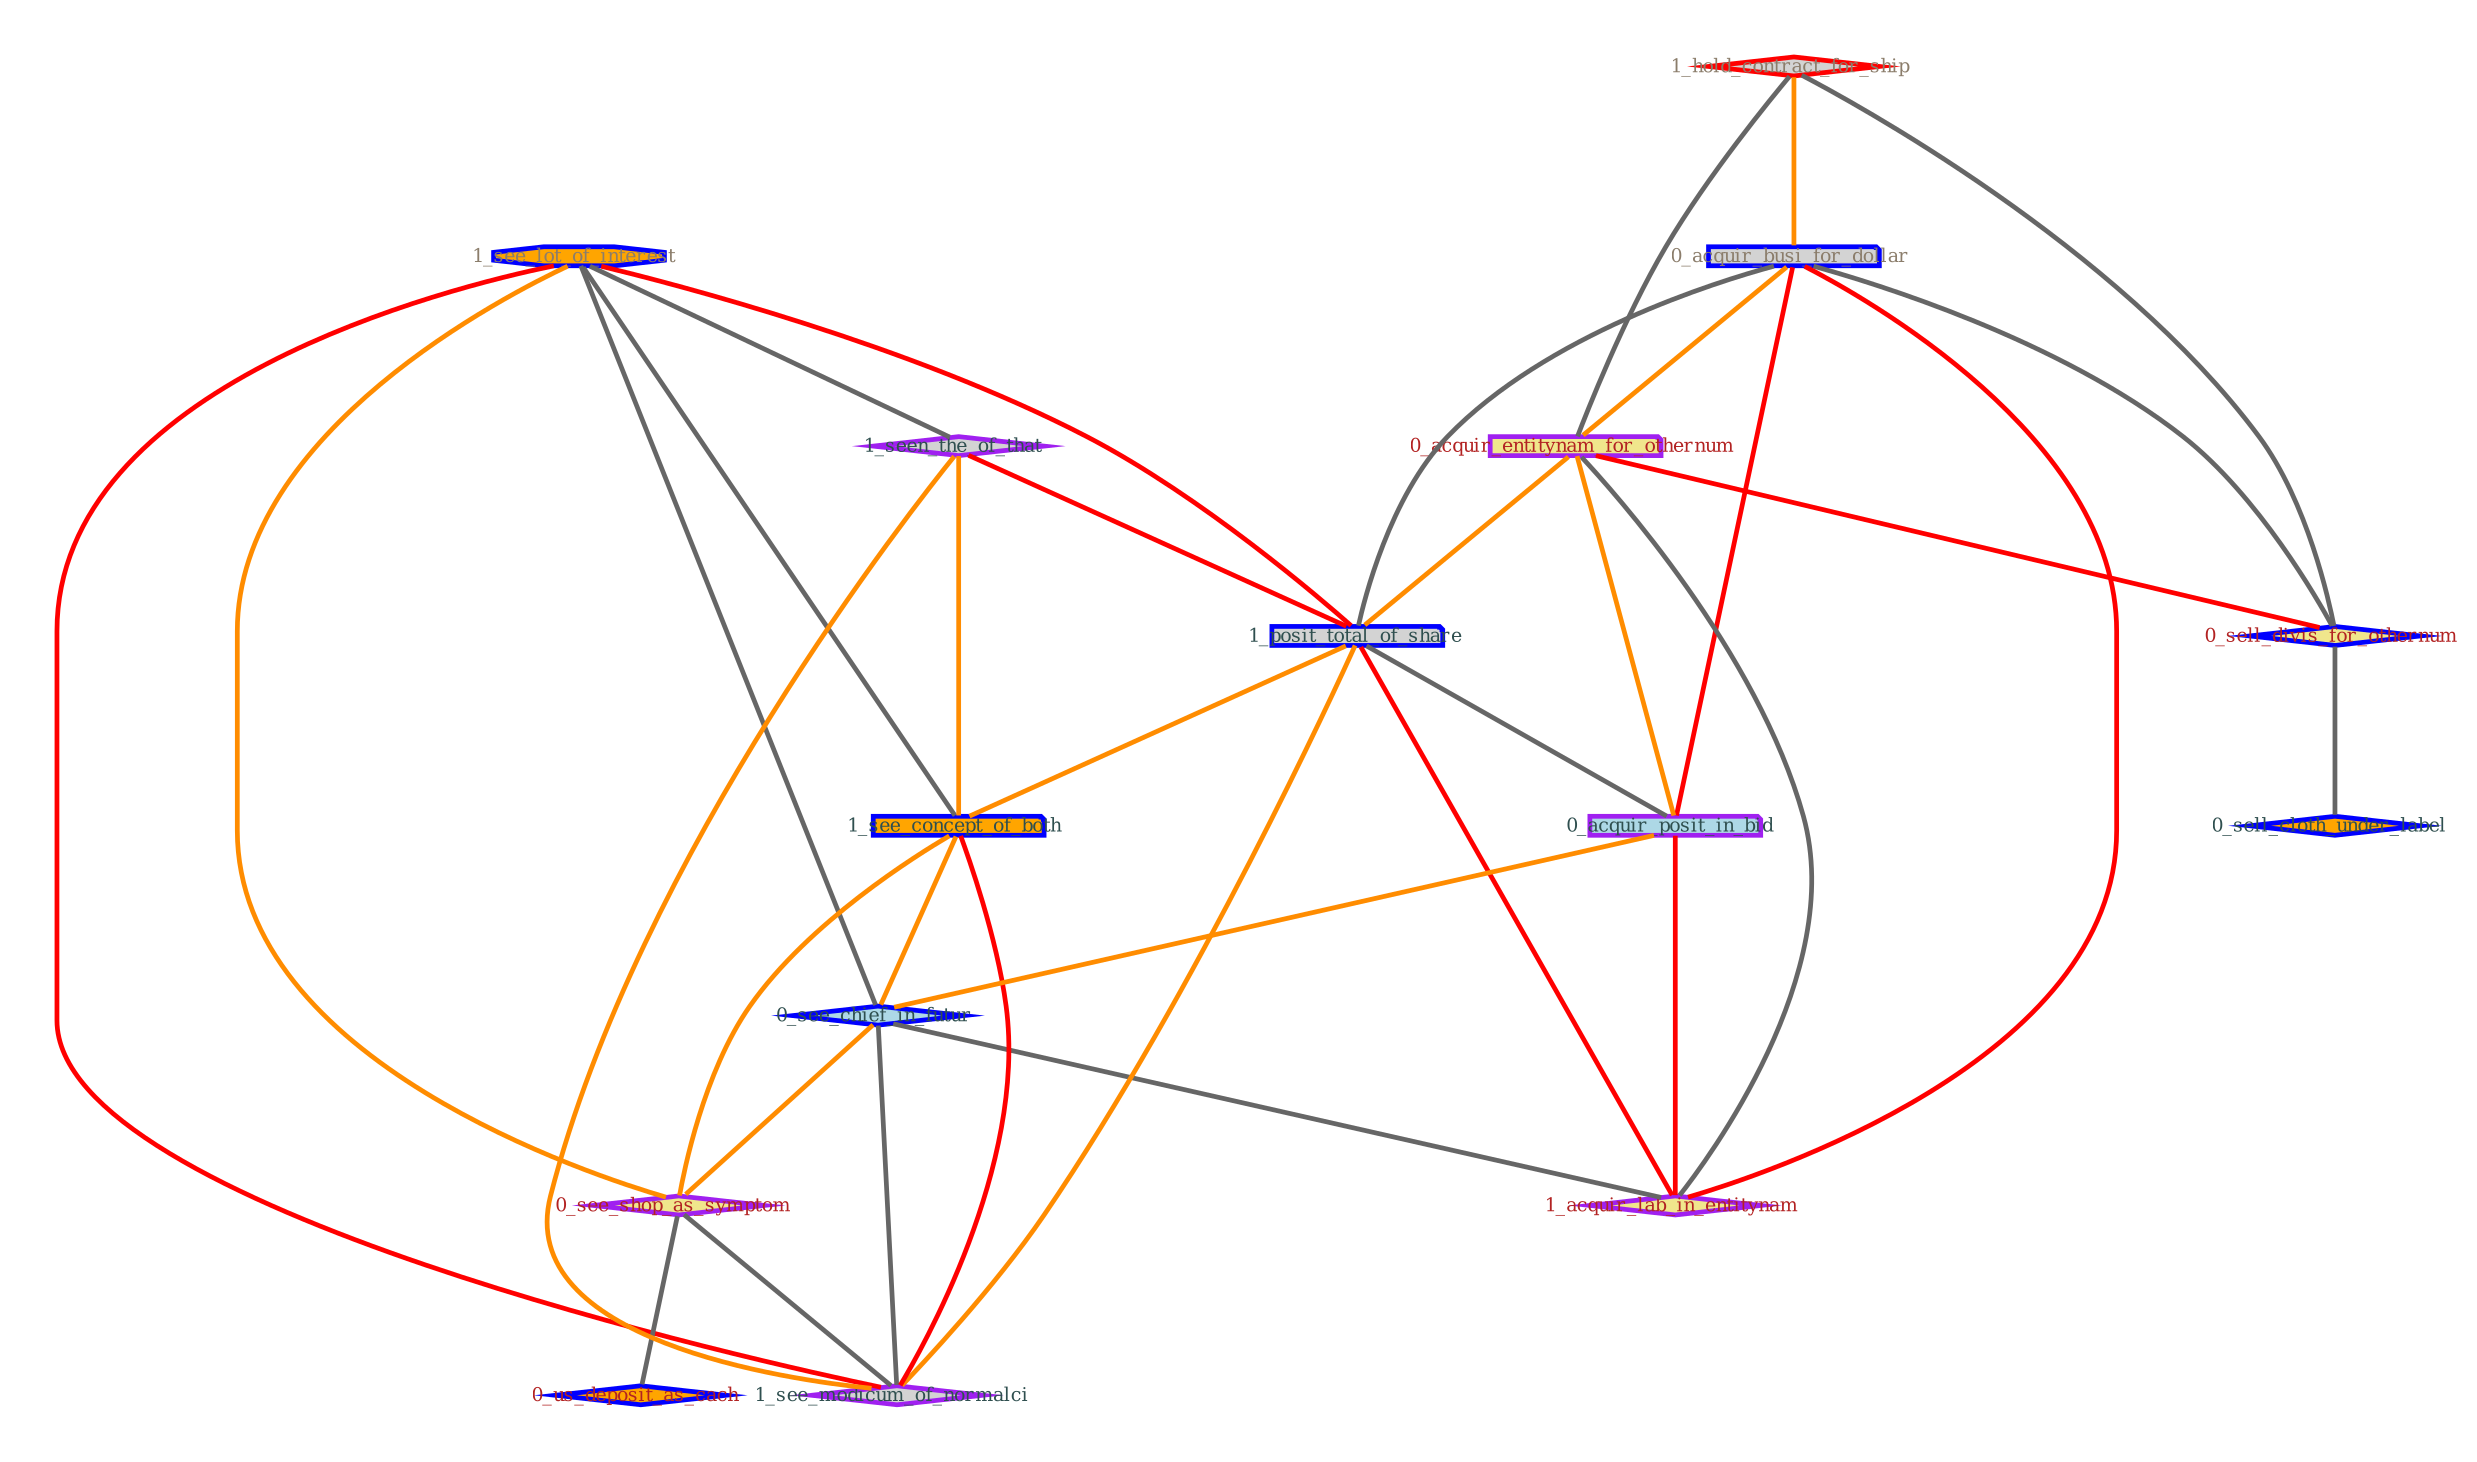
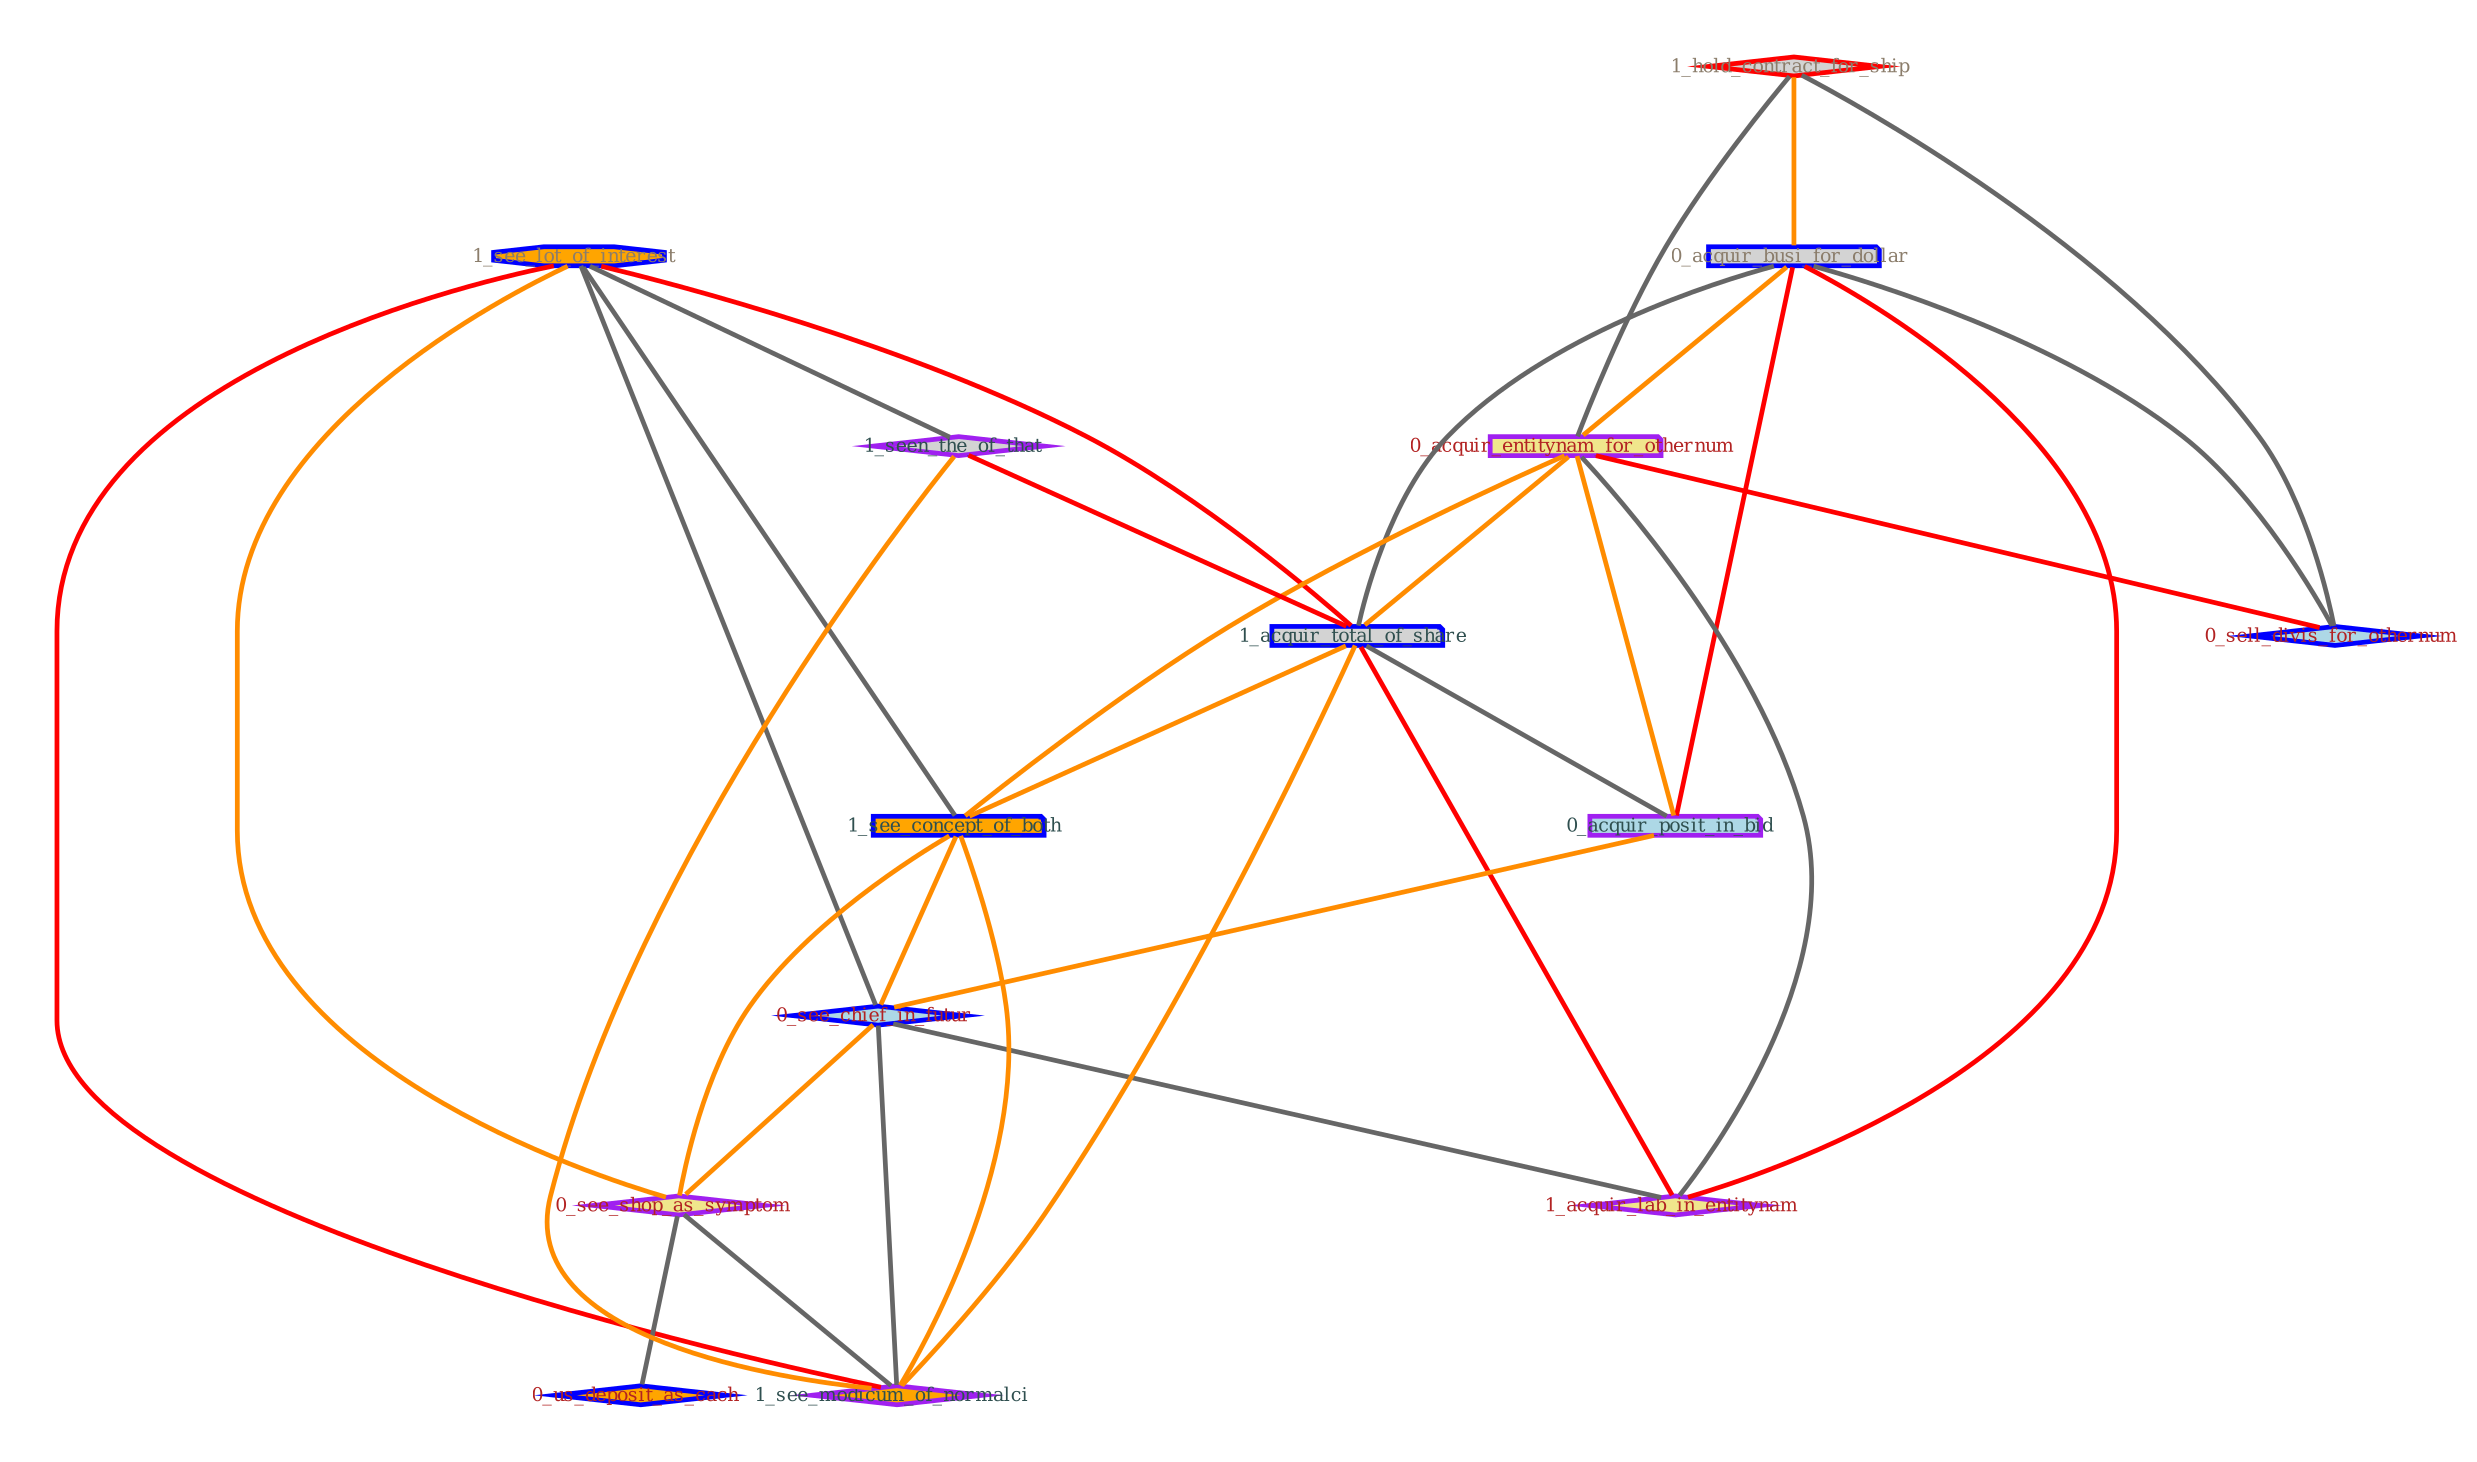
edge "1_seen_the_of_that" -- "1_see_concept_of_both": now "0_acquir_entitynam_for_othernum" -- "1_see_concept_of_both"
node "1_posit_total_of_share": label "1_posit_total_of_share" -> "1_acquir_total_of_share"
node "0_sell_divis_for_othernum": fillcolor khaki -> lightblue
node "0_sell_cloth_under_label": removed
edge "0_acquir_posit_in_bid" -- "1_acquir_lab_in_entitynam": removed
node "0_see_chief_in_futur": fontcolor #2f4f4f -> #b22222
edge "1_see_concept_of_both" -- "1_see_modicum_of_normalci": color red -> darkorange
node "1_see_modicum_of_normalci": fillcolor lightgrey -> orange
